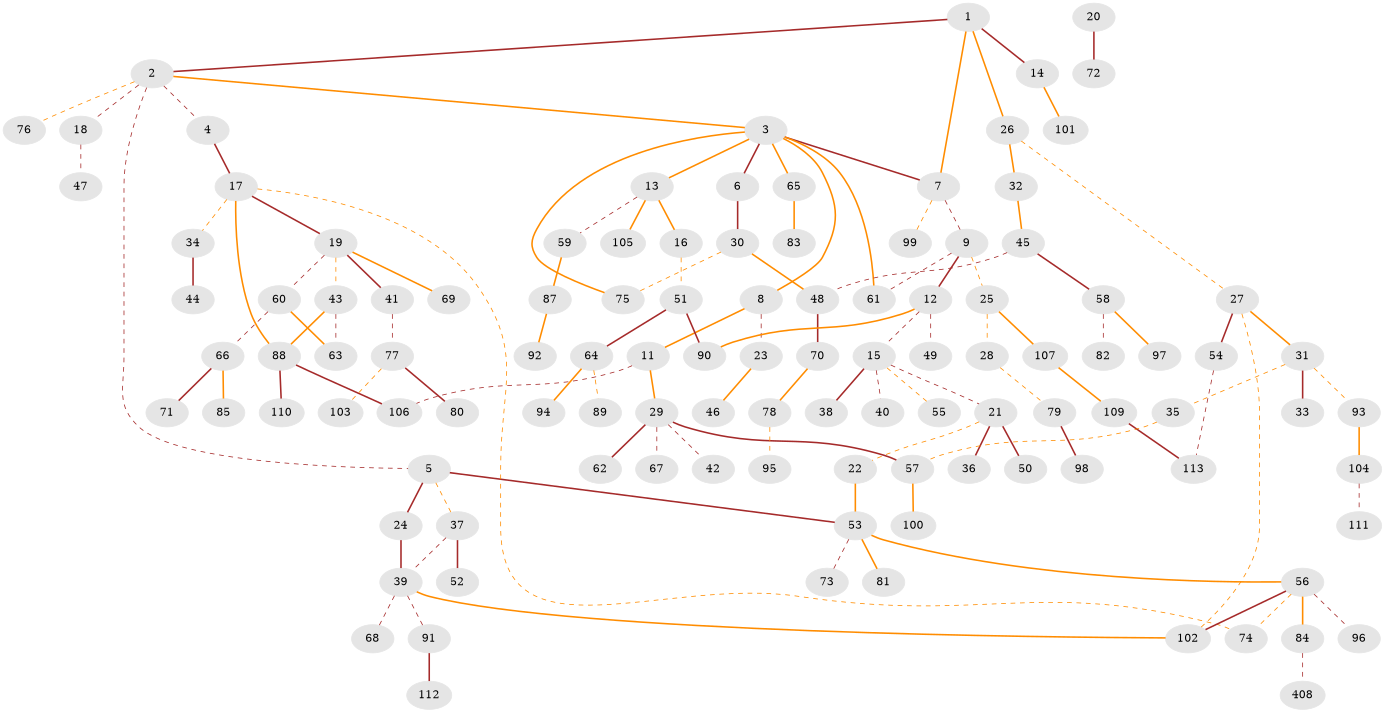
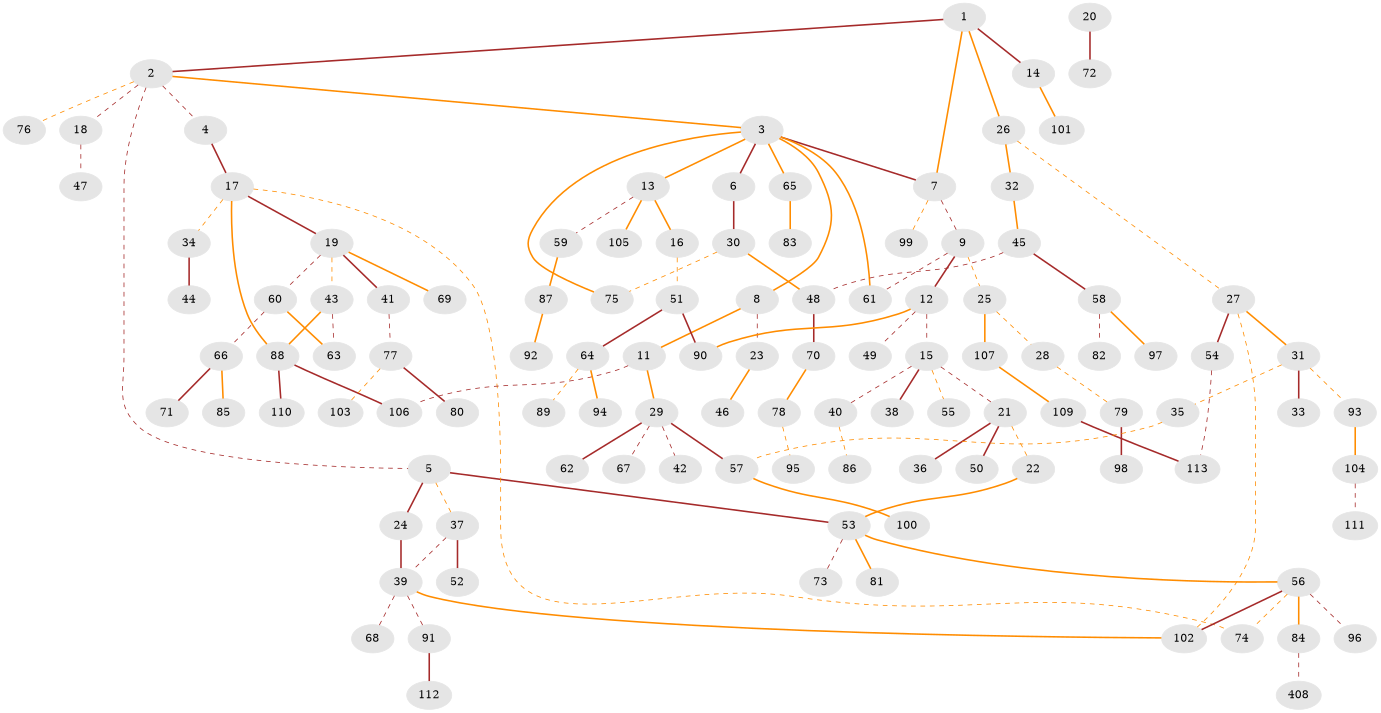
node "86": added
